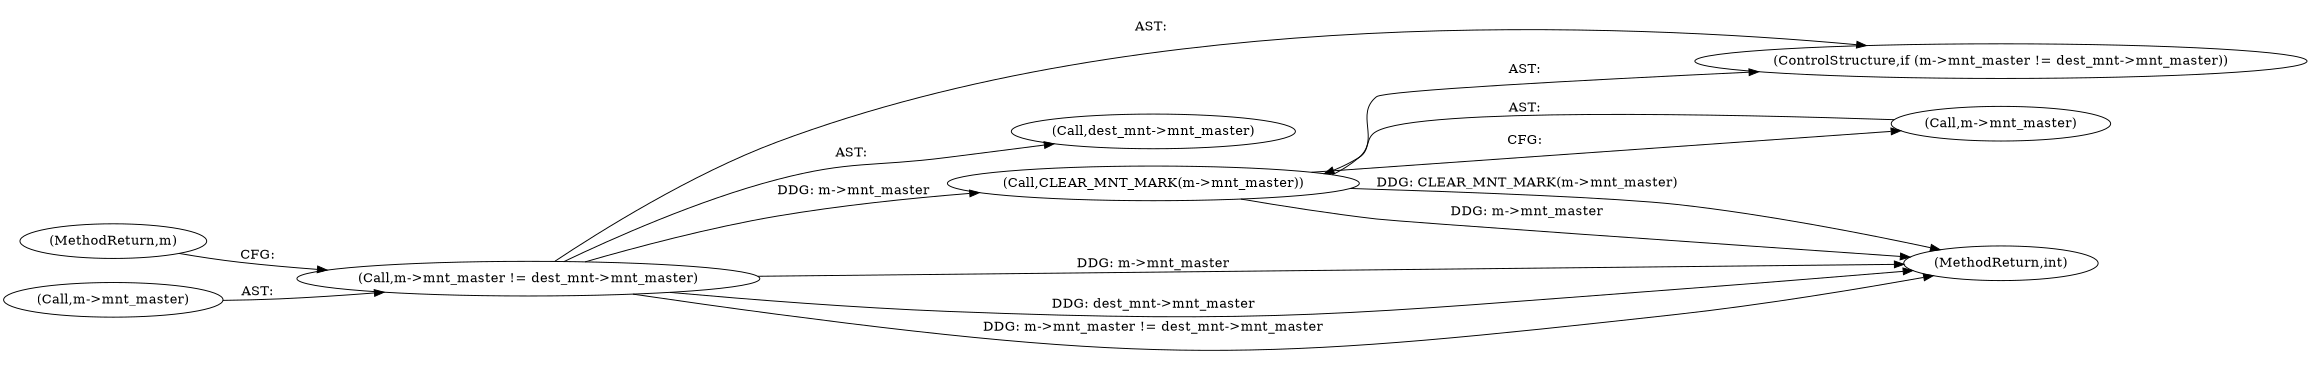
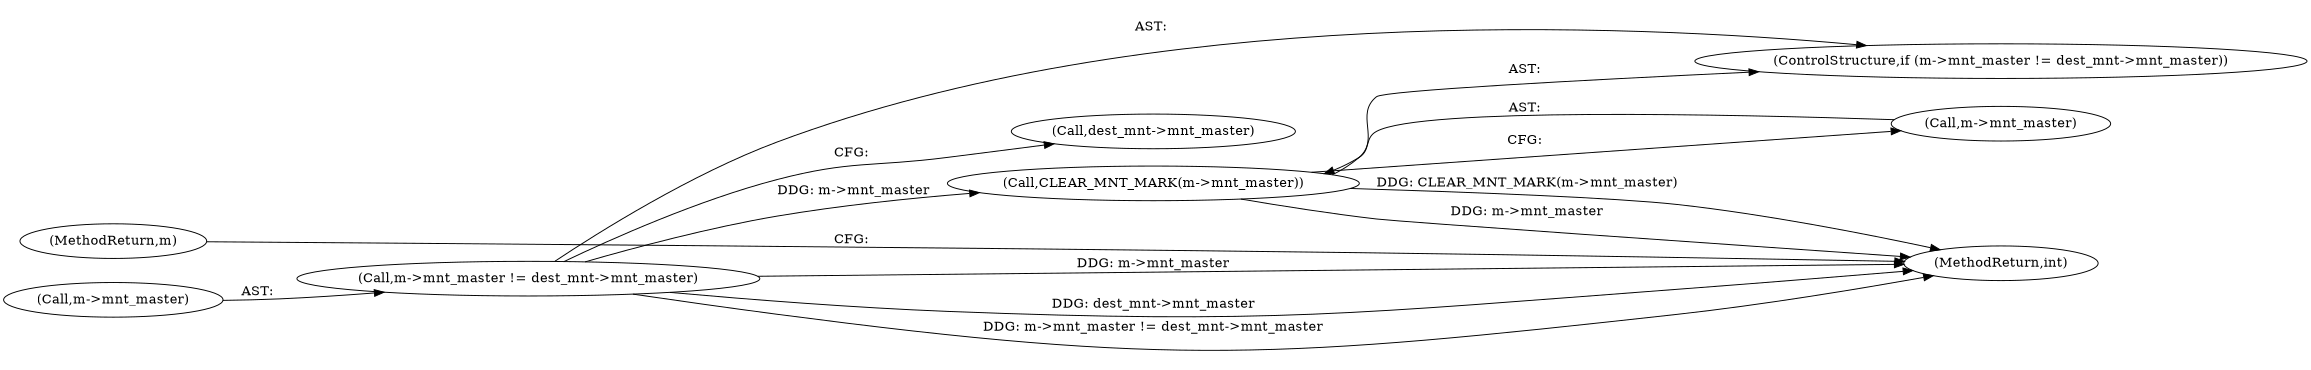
edge "(Call,m->mnt_master != dest_mnt->mnt_master)" -> "(Call,dest_mnt->mnt_master)": label "AST: " -> "CFG: "
edge "(MethodReturn,m)" -> "(Call,m->mnt_master != dest_mnt->mnt_master)": now "(MethodReturn,m)" -> "(MethodReturn,int)"
